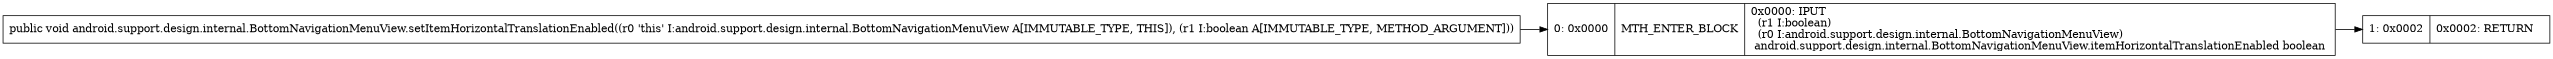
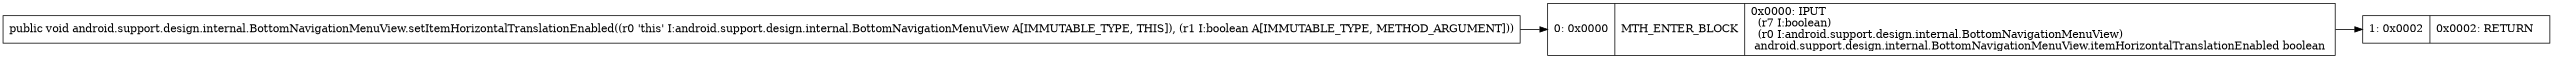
node "0: 0x0000": text "(r1 I:boolean)" -> "(r7 I:boolean)"
